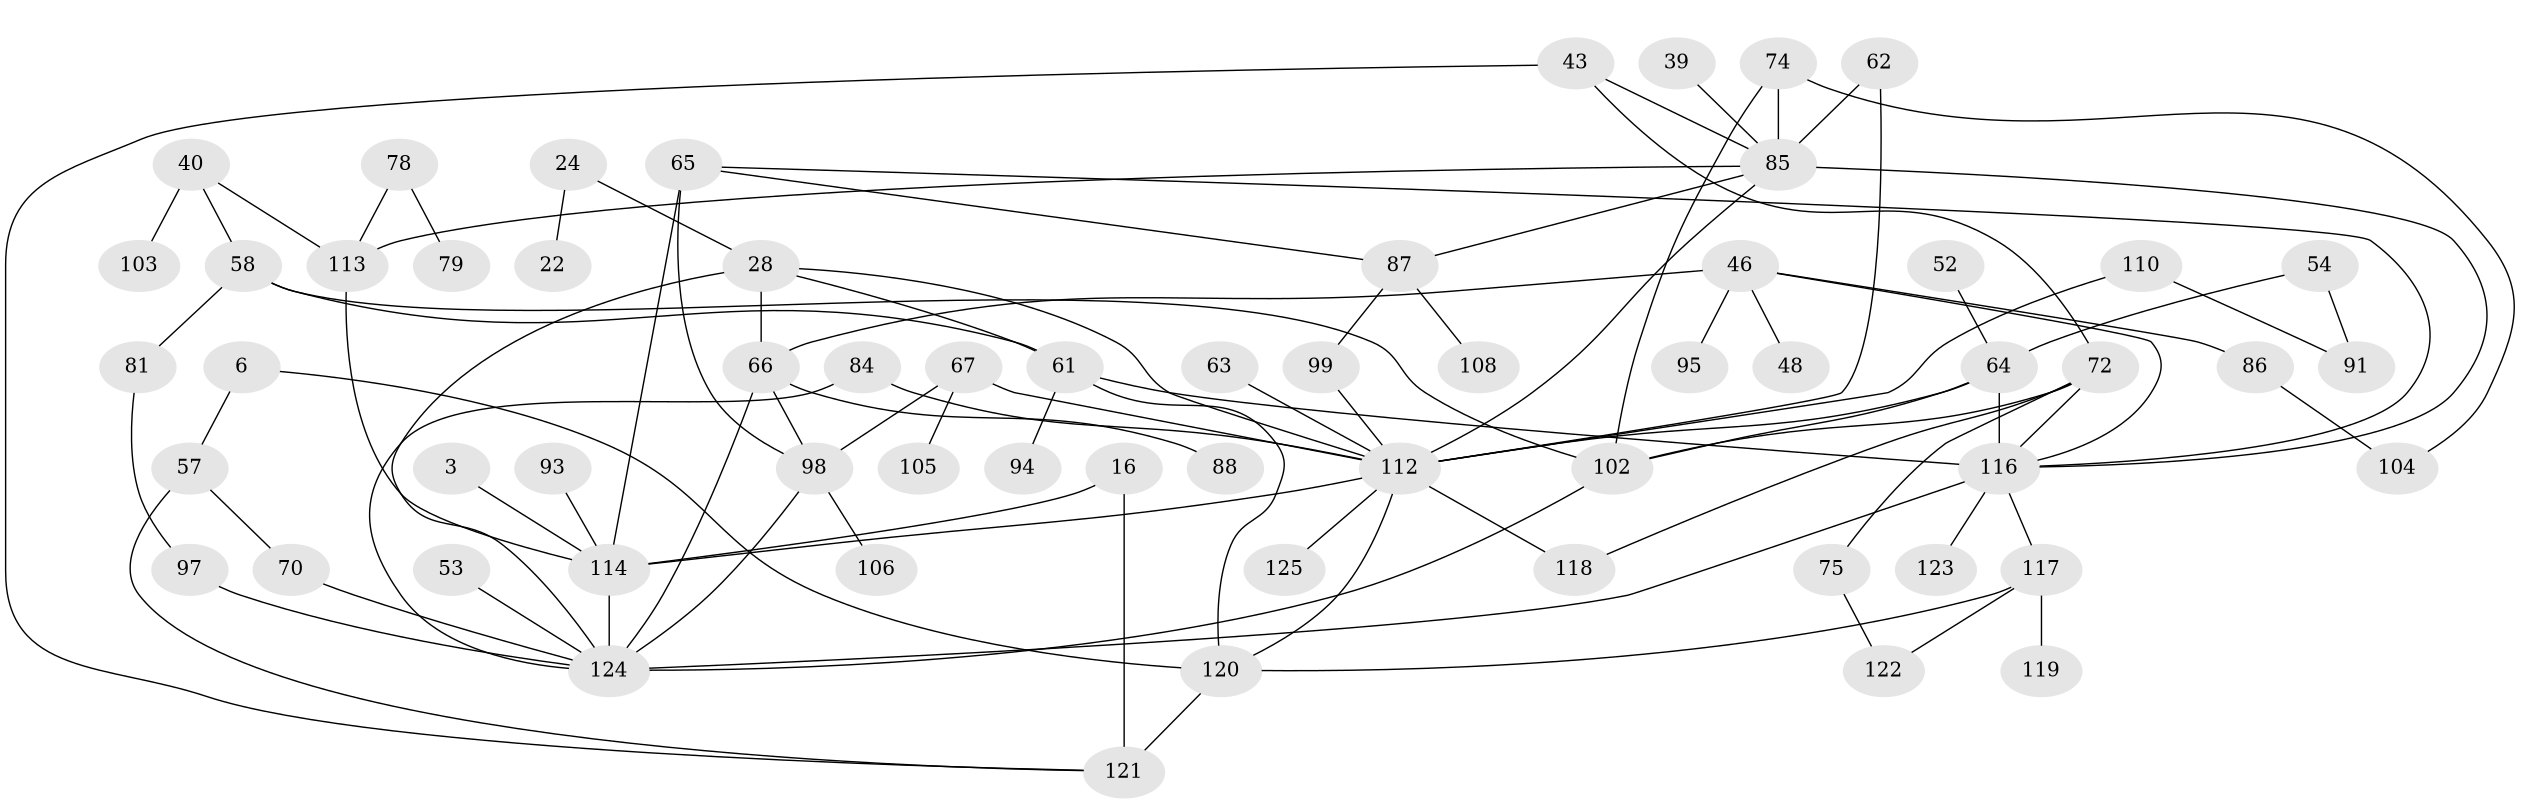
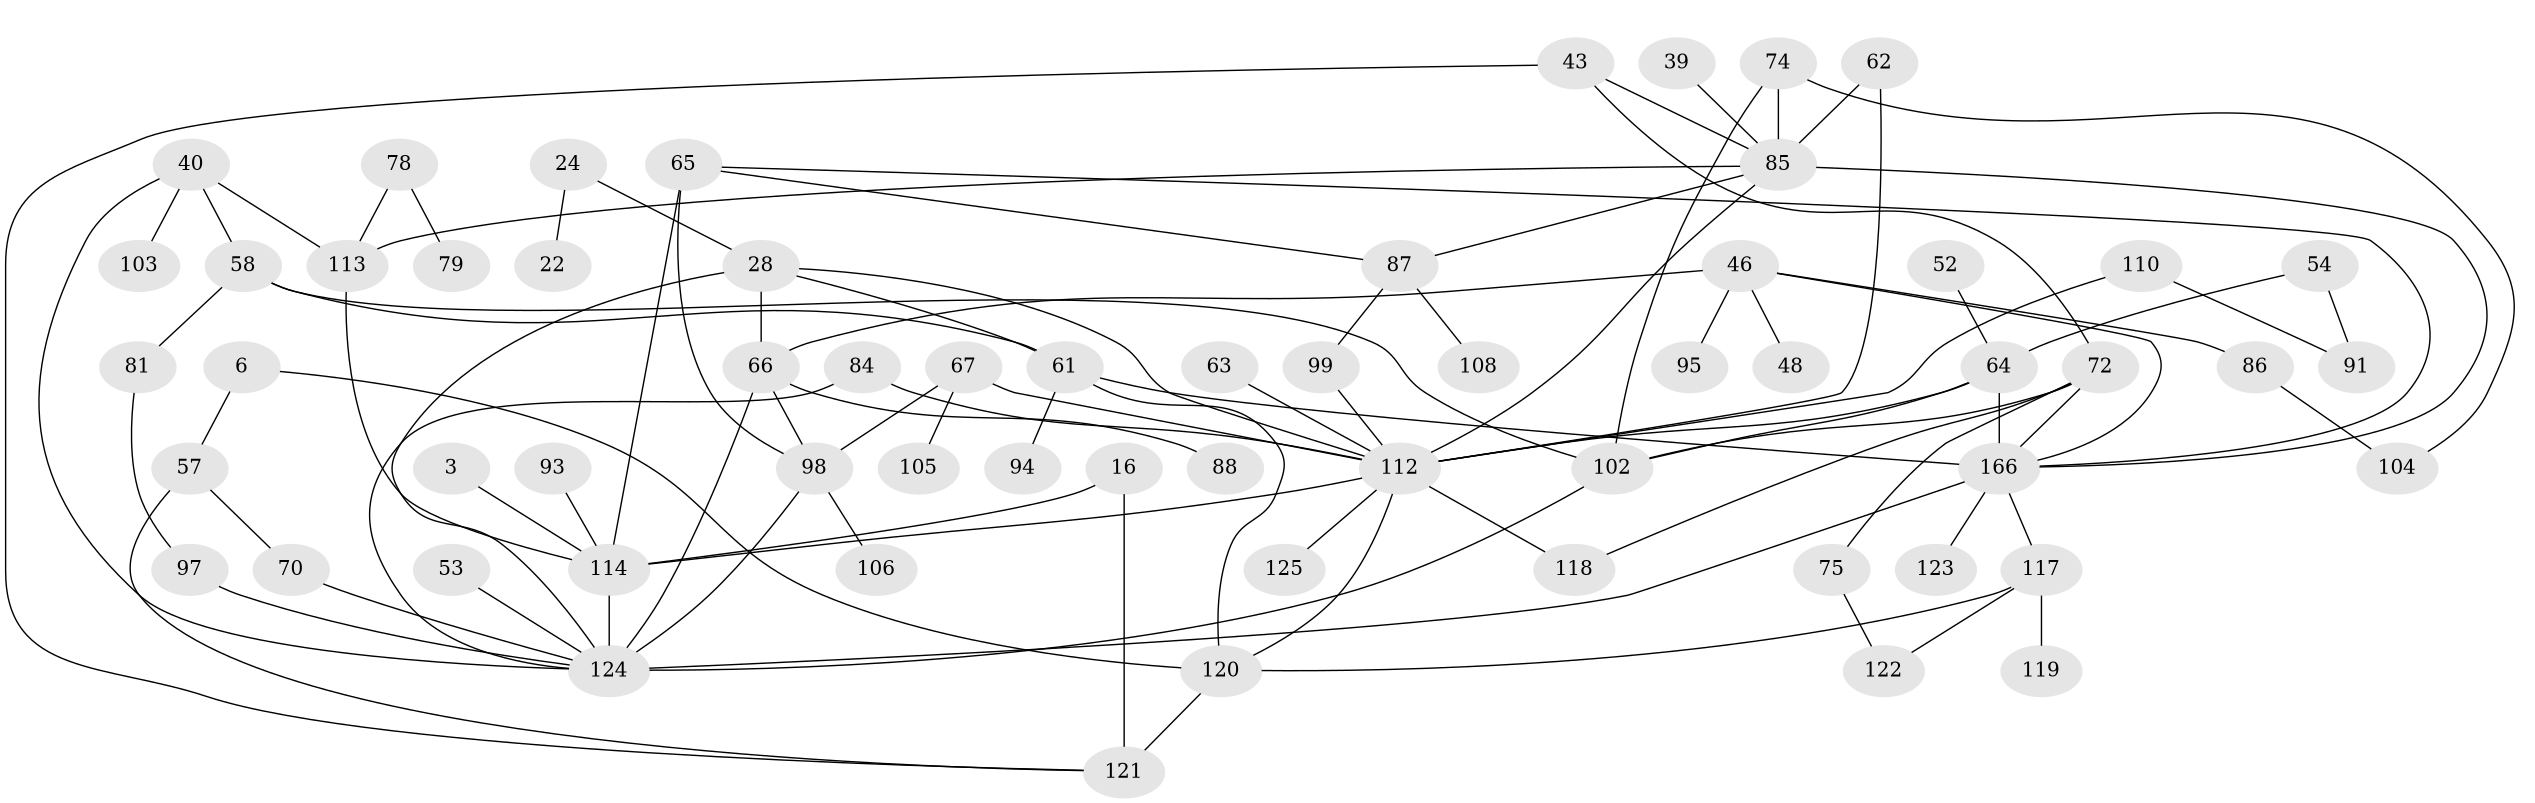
node "116": label "116" -> "166"
edge "40" -- "124": added
